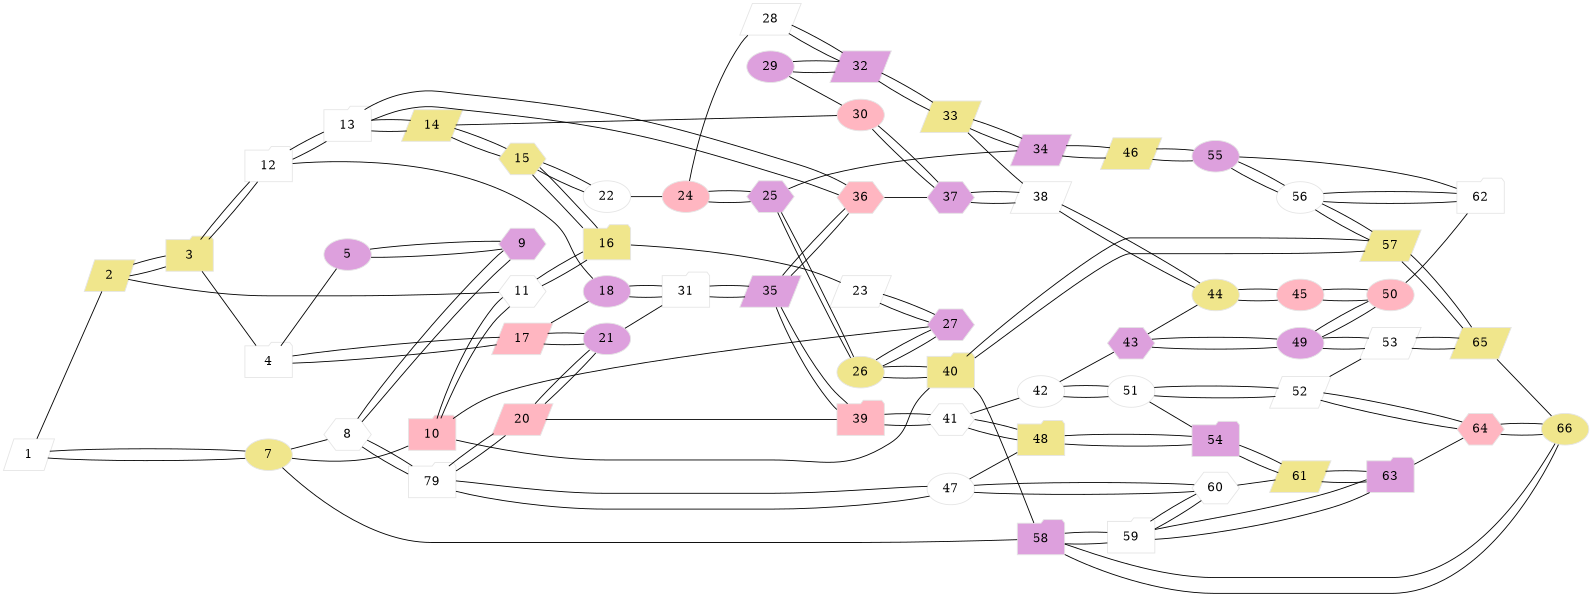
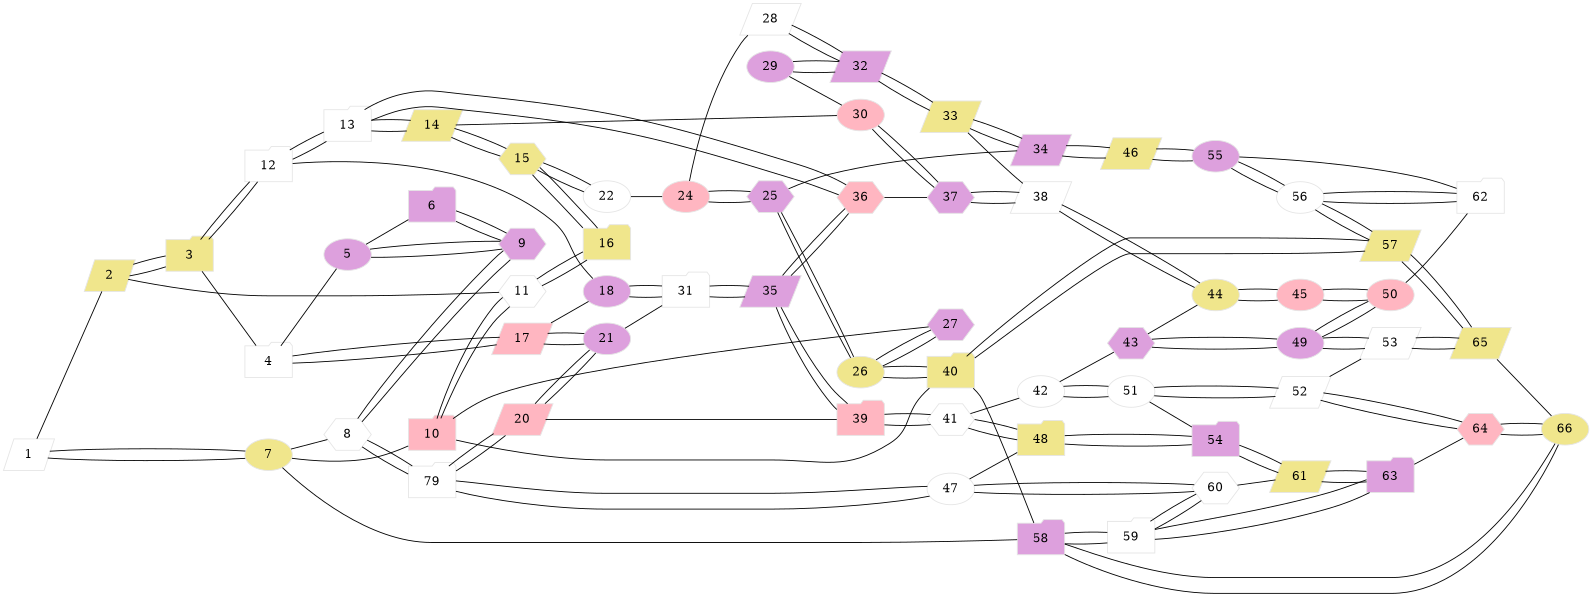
node "6": added
node "23": removed
